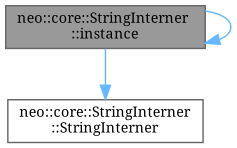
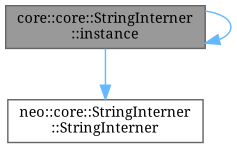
node "neo::core::StringInterner ::instance": label "neo::core::StringInterner ::instance" -> "core::core::StringInterner ::instance"
